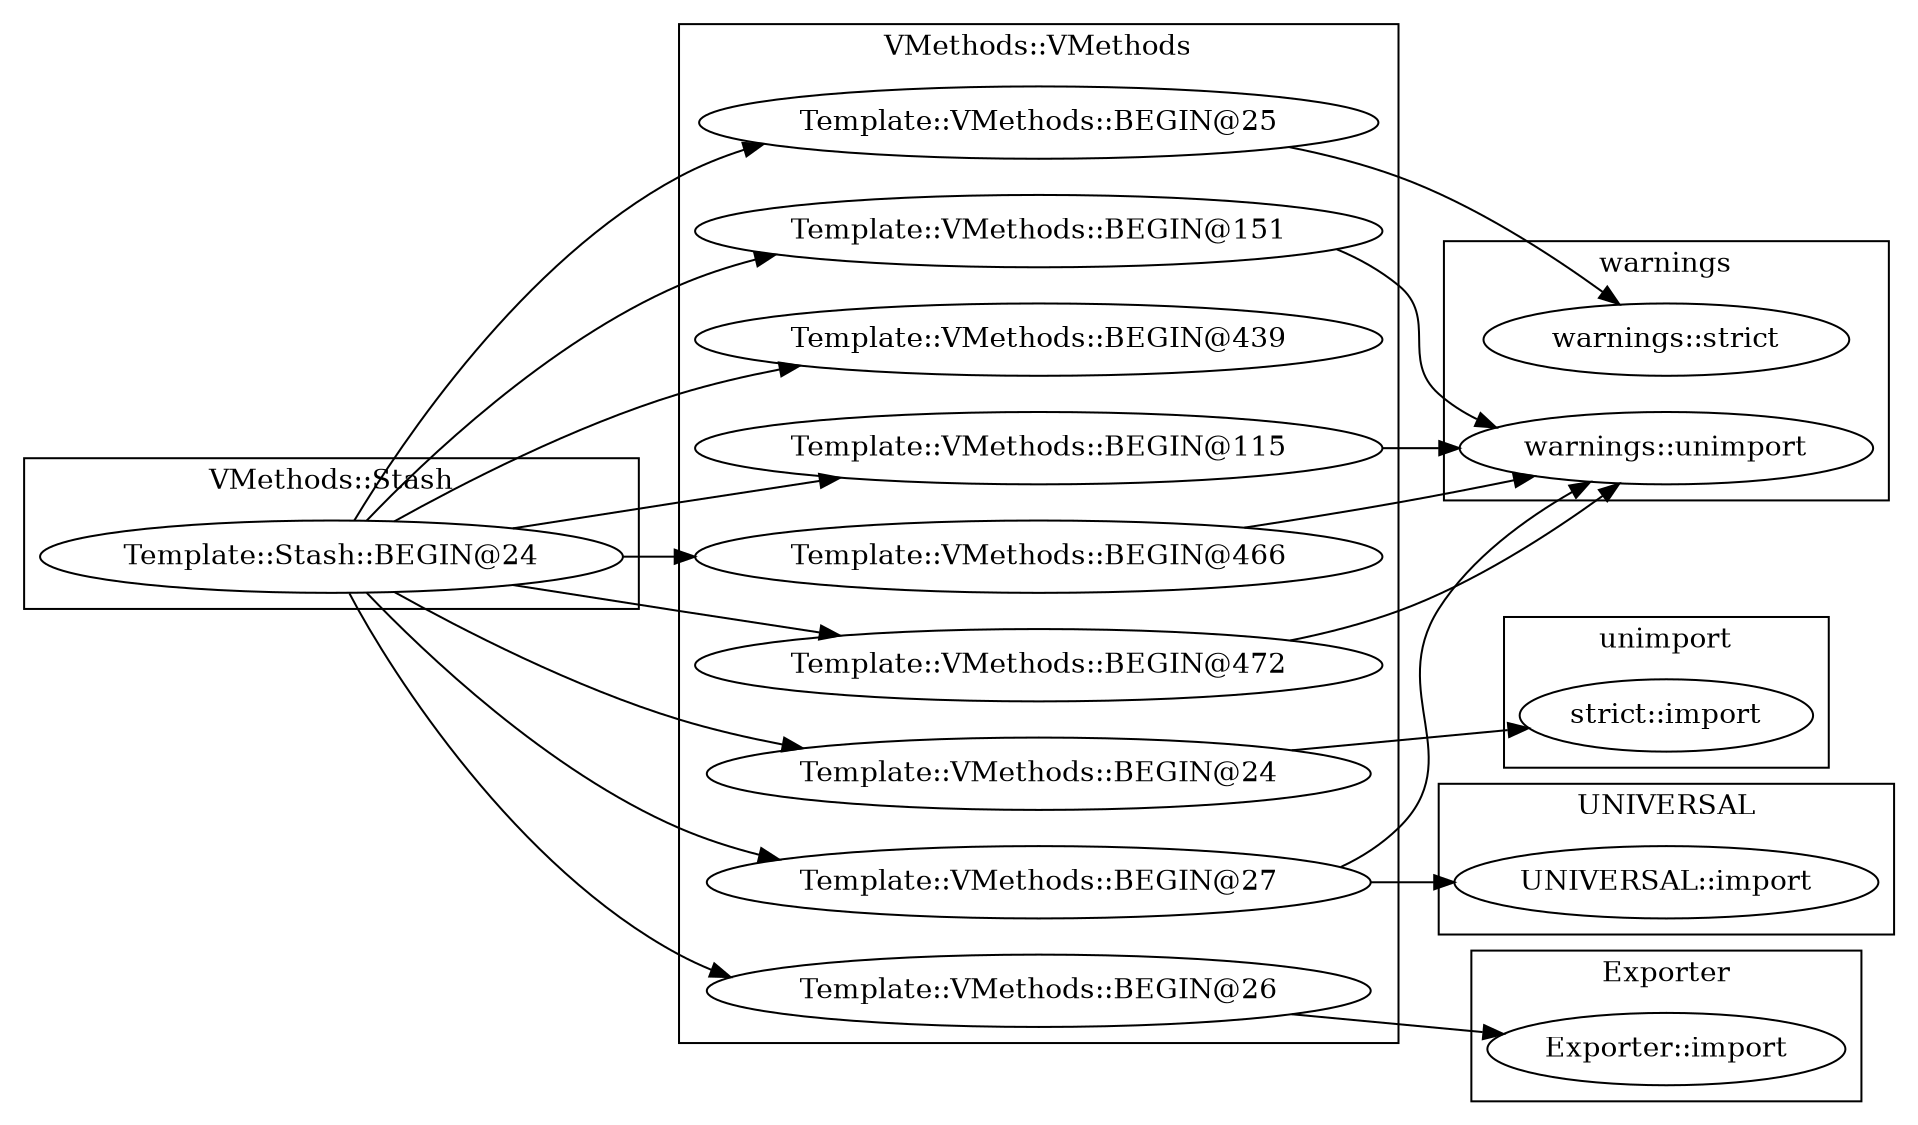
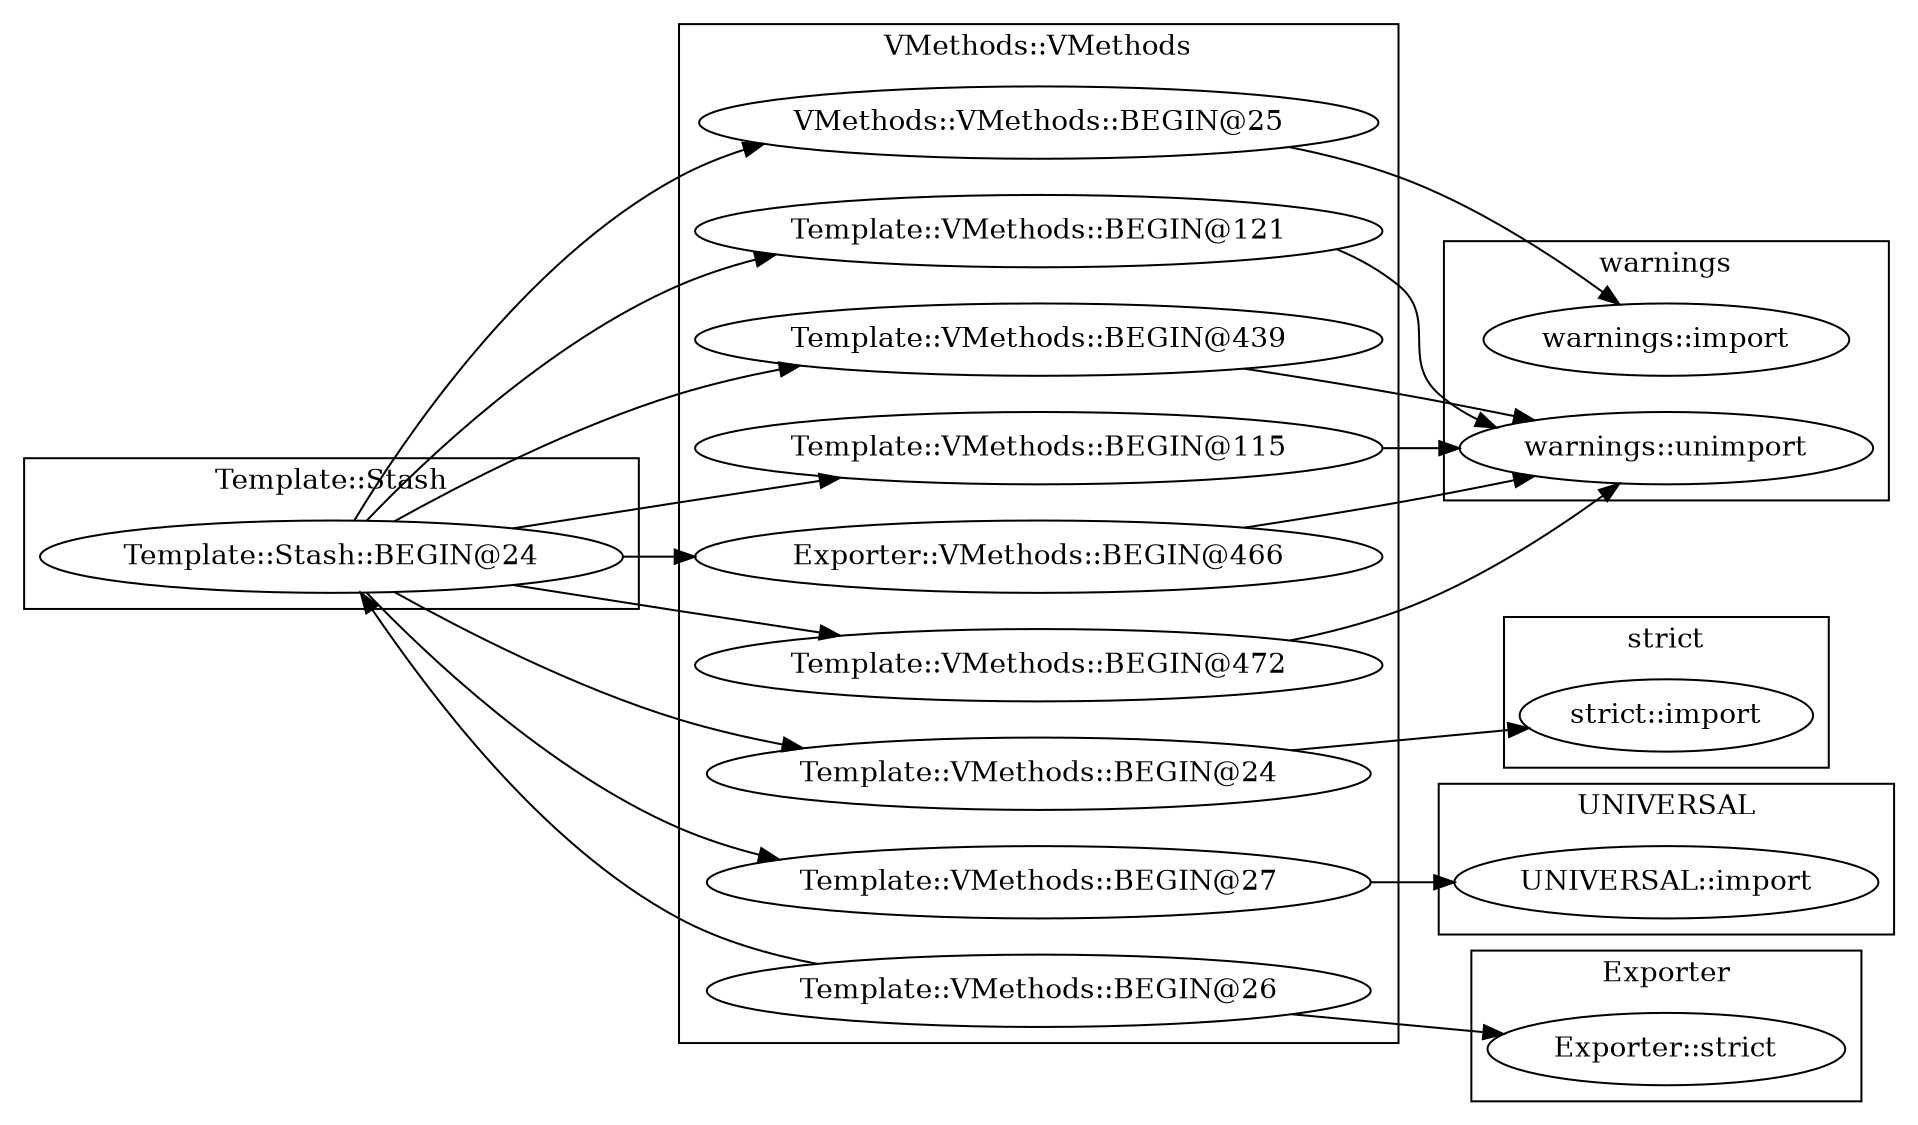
node "Template::VMethods::BEGIN@25": label "Template::VMethods::BEGIN@25" -> "VMethods::VMethods::BEGIN@25"
node "Template::VMethods::BEGIN@151": label "Template::VMethods::BEGIN@151" -> "Template::VMethods::BEGIN@121"
node "warnings::strict": label "warnings::strict" -> "warnings::import"
cluster "VMethods::Stash": label "VMethods::Stash" -> "Template::Stash"
node "Template::VMethods::BEGIN@466": label "Template::VMethods::BEGIN@466" -> "Exporter::VMethods::BEGIN@466"
cluster "unimport": label "unimport" -> "strict"
edge "Template::VMethods::BEGIN@27" -> "warnings::unimport": now "Template::VMethods::BEGIN@439" -> "warnings::unimport"
edge "Template::Stash::BEGIN@24" -> "Template::VMethods::BEGIN@26": reversed
node "Exporter::import": label "Exporter::import" -> "Exporter::strict"
